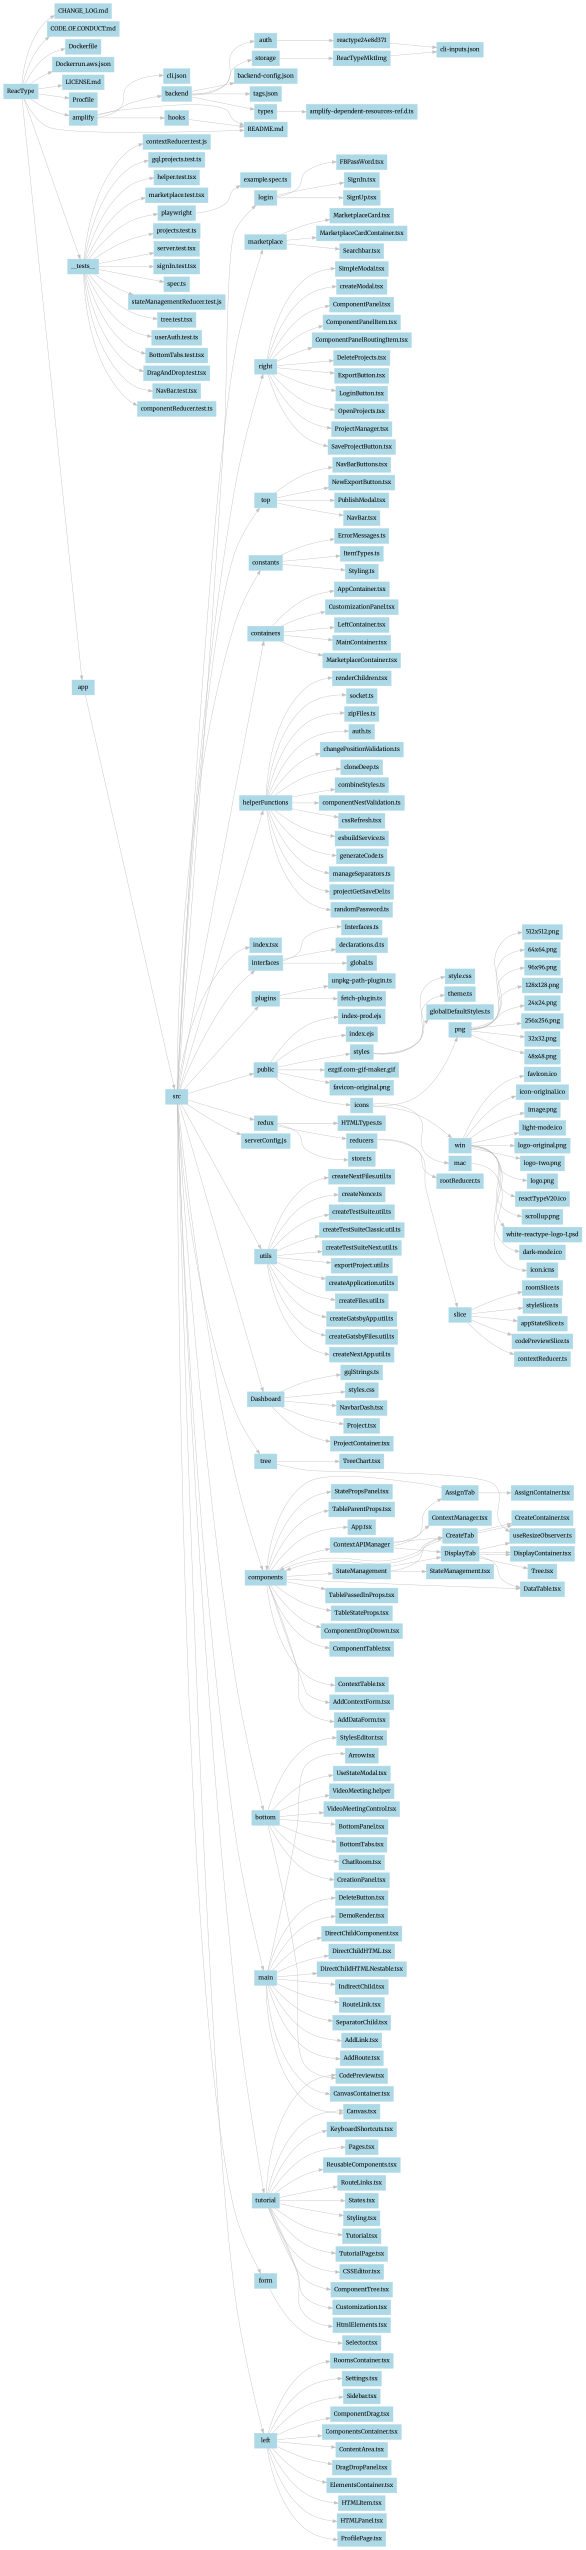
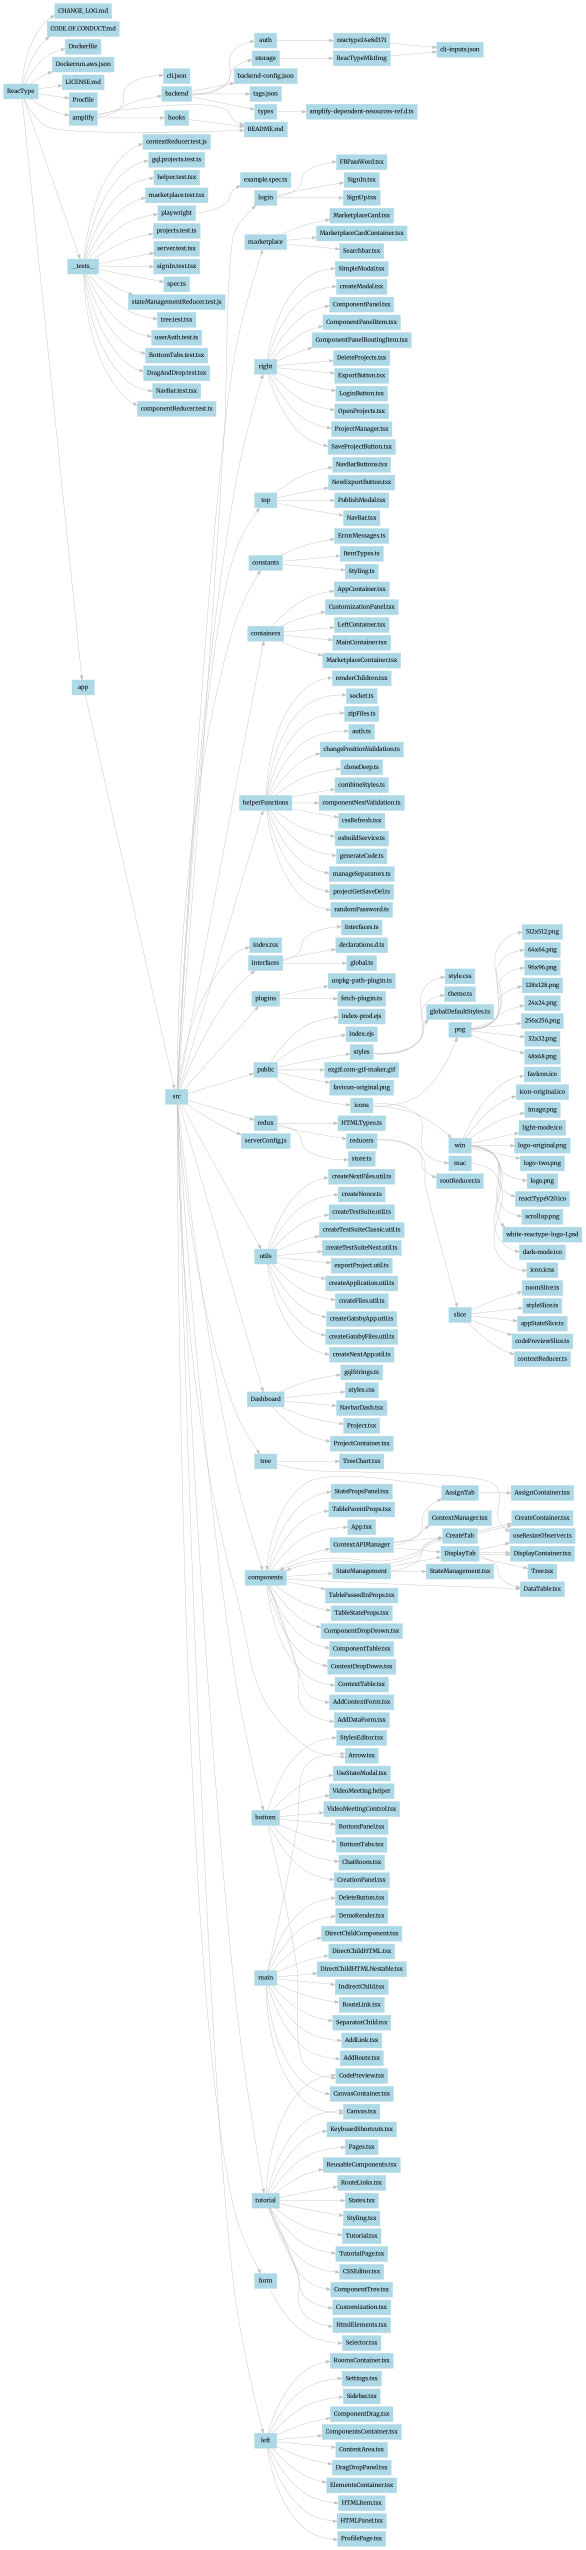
edge "src" -> "main": now "src" -> "Arrow.tsx"
node "ContextDropDown.tsx": added
